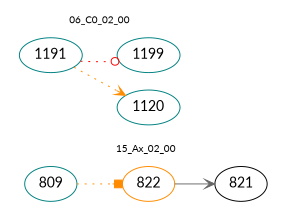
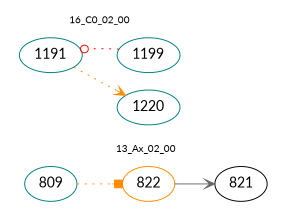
cluster "06_C0_02_00": label "06_C0_02_00" -> "16_C0_02_00"
edge "1191" -> "1199": reversed
node "1120": label "1120" -> "1220"
cluster "15_Ax_02_00": label "15_Ax_02_00" -> "13_Ax_02_00"
